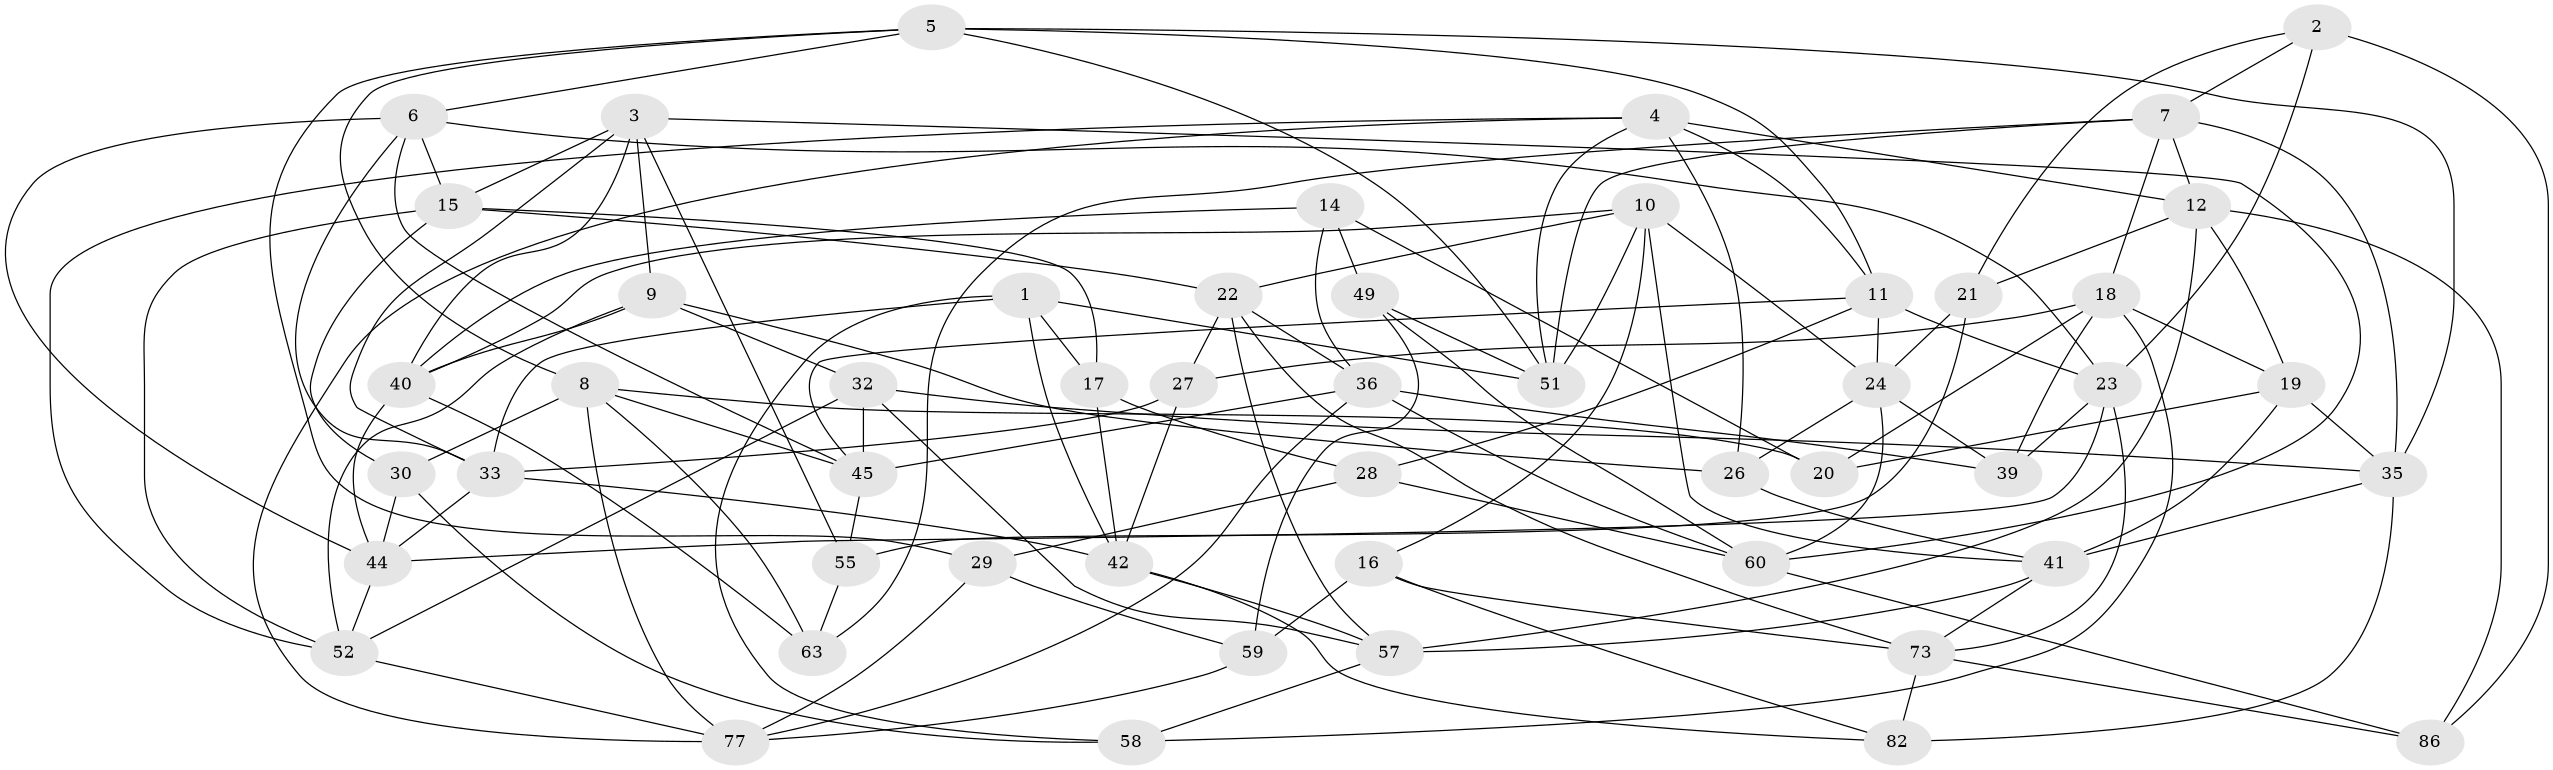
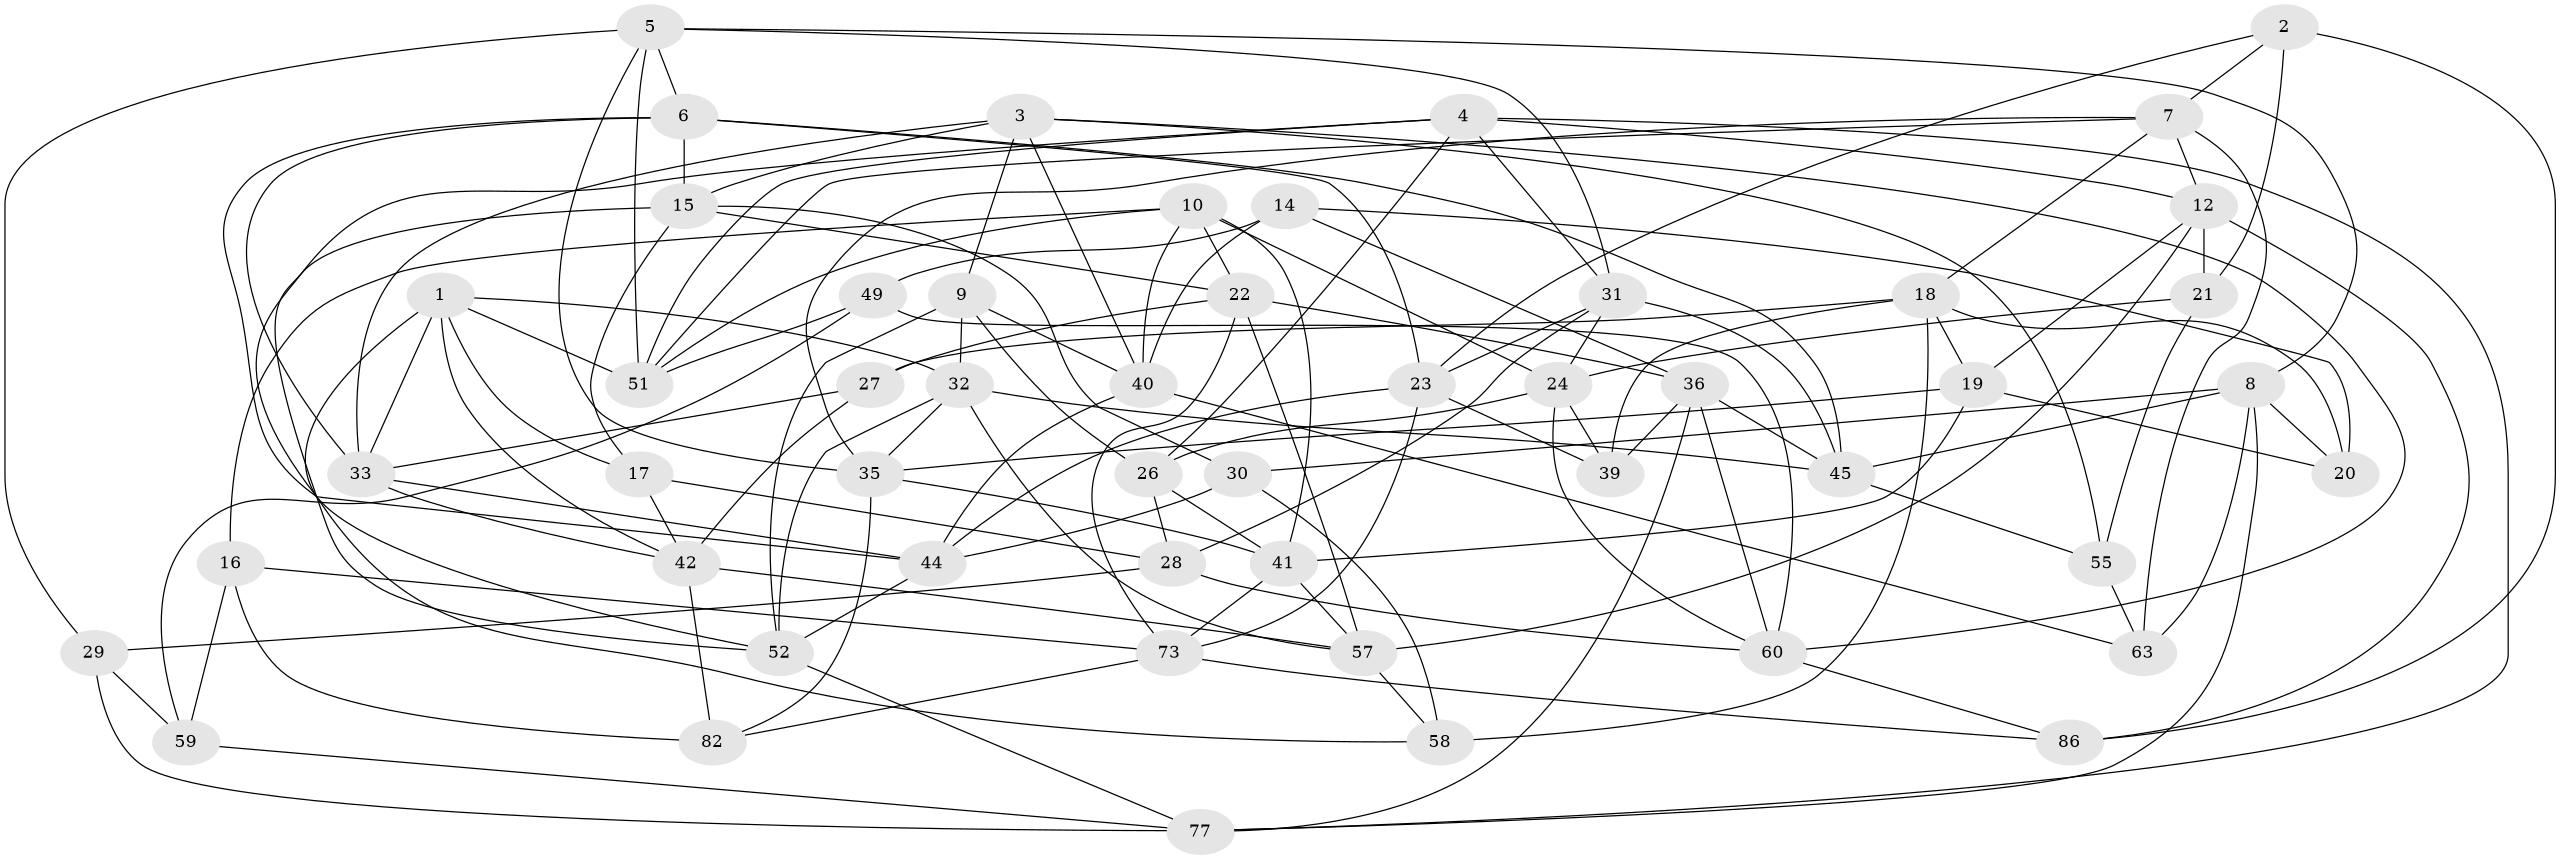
node "11": label "11" -> "31"
edge "1" -- "32": added
edge "26" -- "28": added
